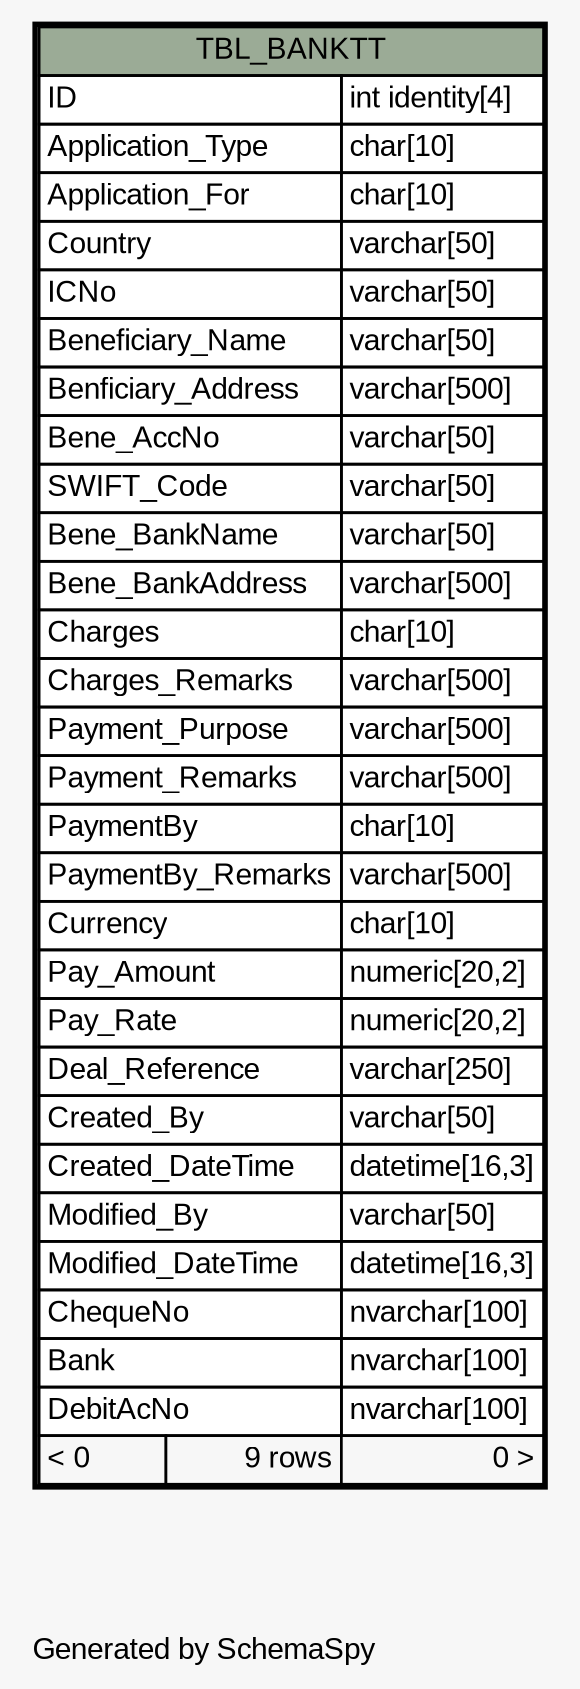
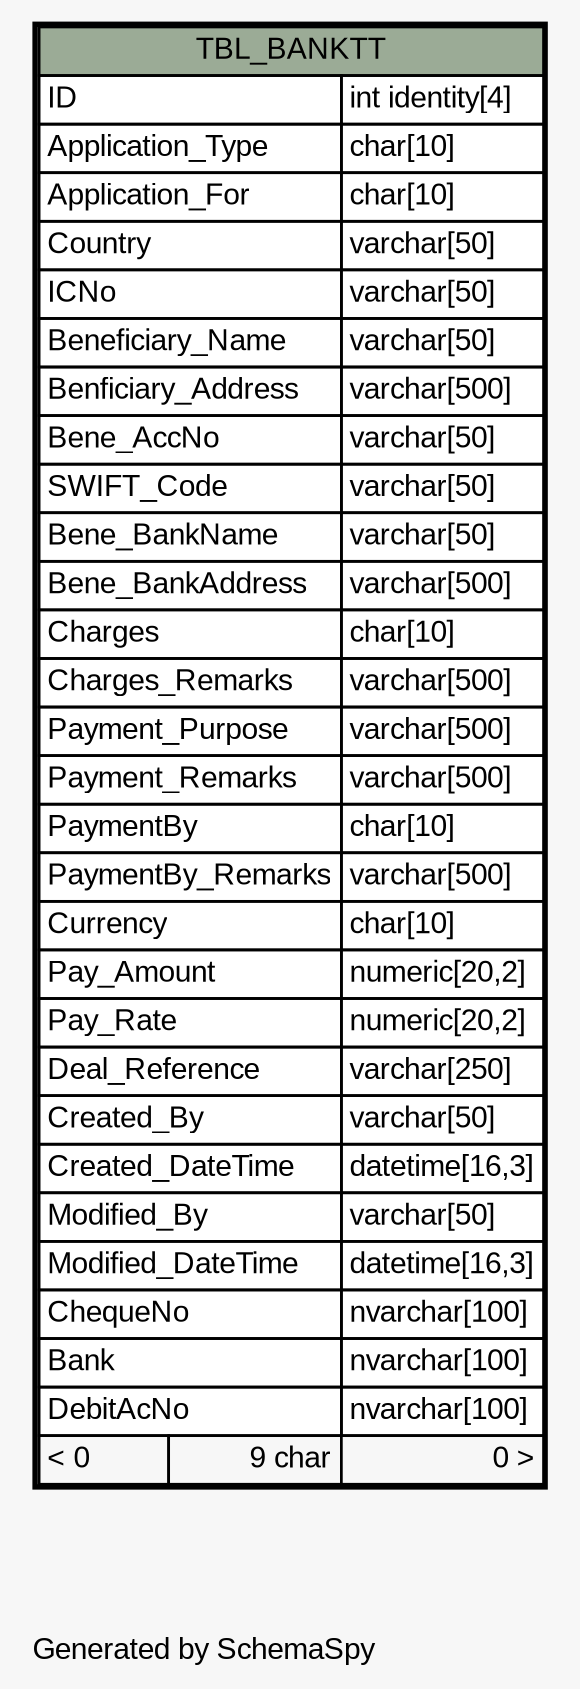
node "TBL_BANKTT": text "9 rows" -> "9 char"
